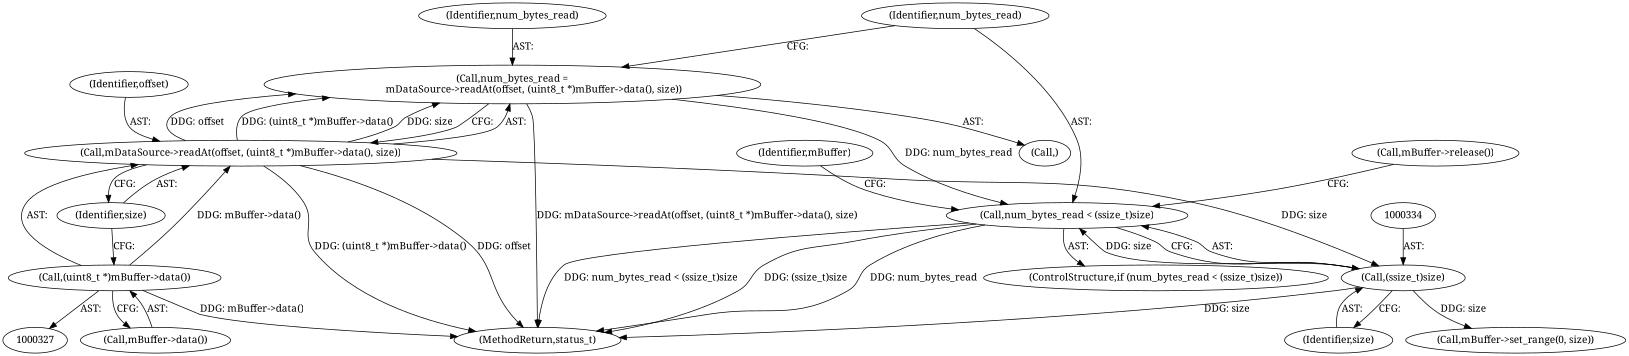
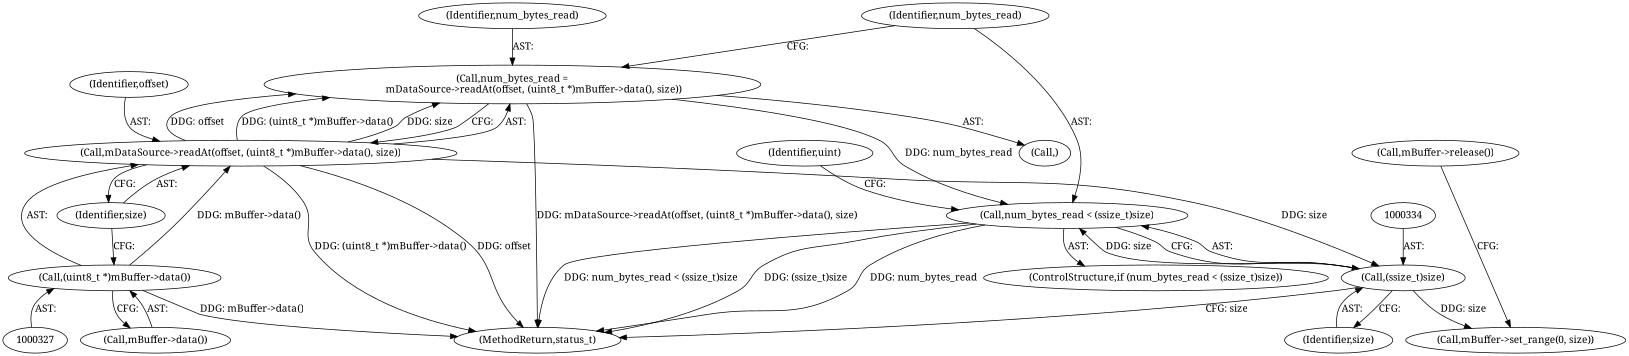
node "(Identifier,mBuffer)": label "(Identifier,mBuffer)" -> "(Identifier,uint)"
edge "(Call,mBuffer->release())" -> "(Call,num_bytes_read < (ssize_t)size)": now "(Call,mBuffer->release())" -> "(Call,mBuffer->set_range(0, size))"
edge "(Call,(uint8_t *)mBuffer->data())" -> "1000327": reversed
edge "(Call,(ssize_t)size)" -> "(MethodReturn,status_t)": label "DDG: size" -> "CFG: size"
